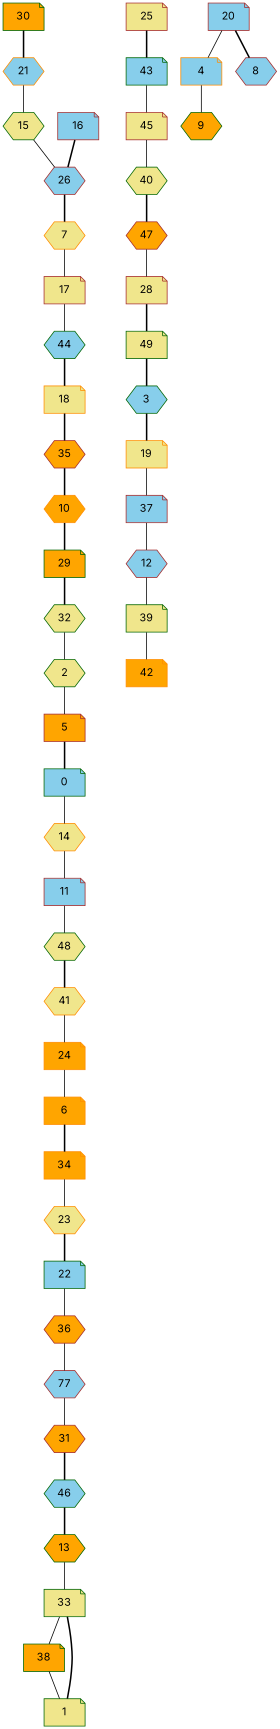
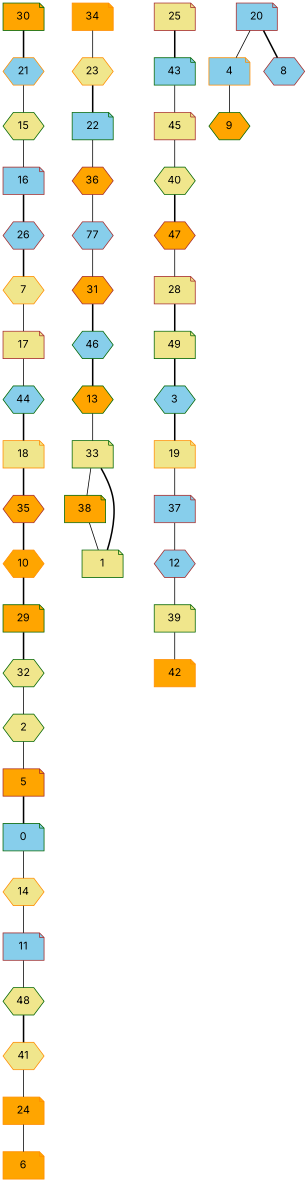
edge "15" -- "26": now "15" -- "16"
edge "6" -- "34": removed
